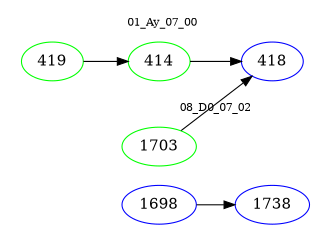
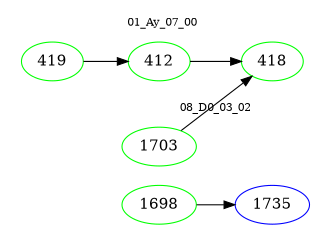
node "414": label "414" -> "412"
node "418": color blue -> green
cluster "08_D0_07_02": label "08_D0_07_02" -> "08_D0_03_02"
node "1698": color blue -> green
node "1738": label "1738" -> "1735"
